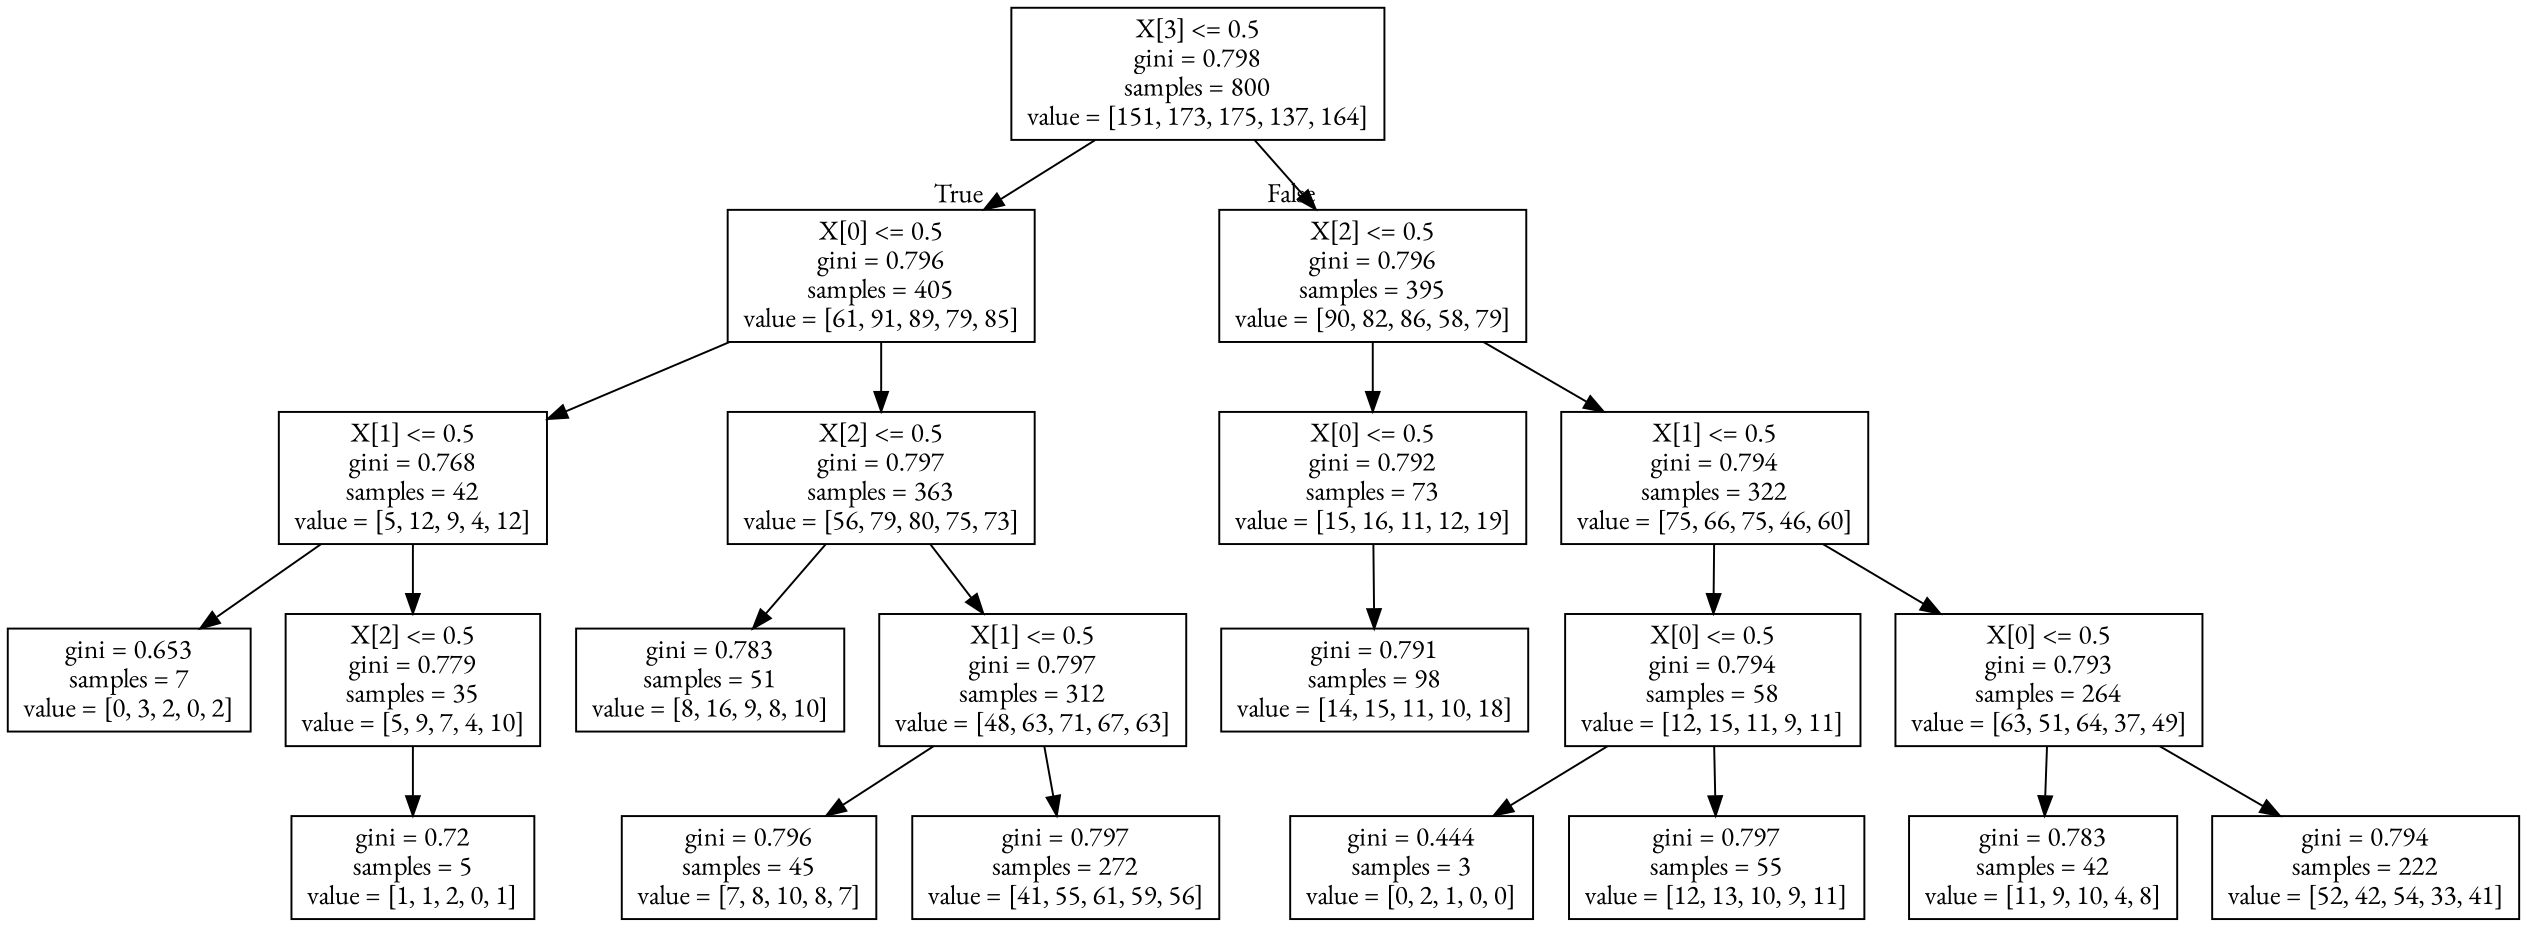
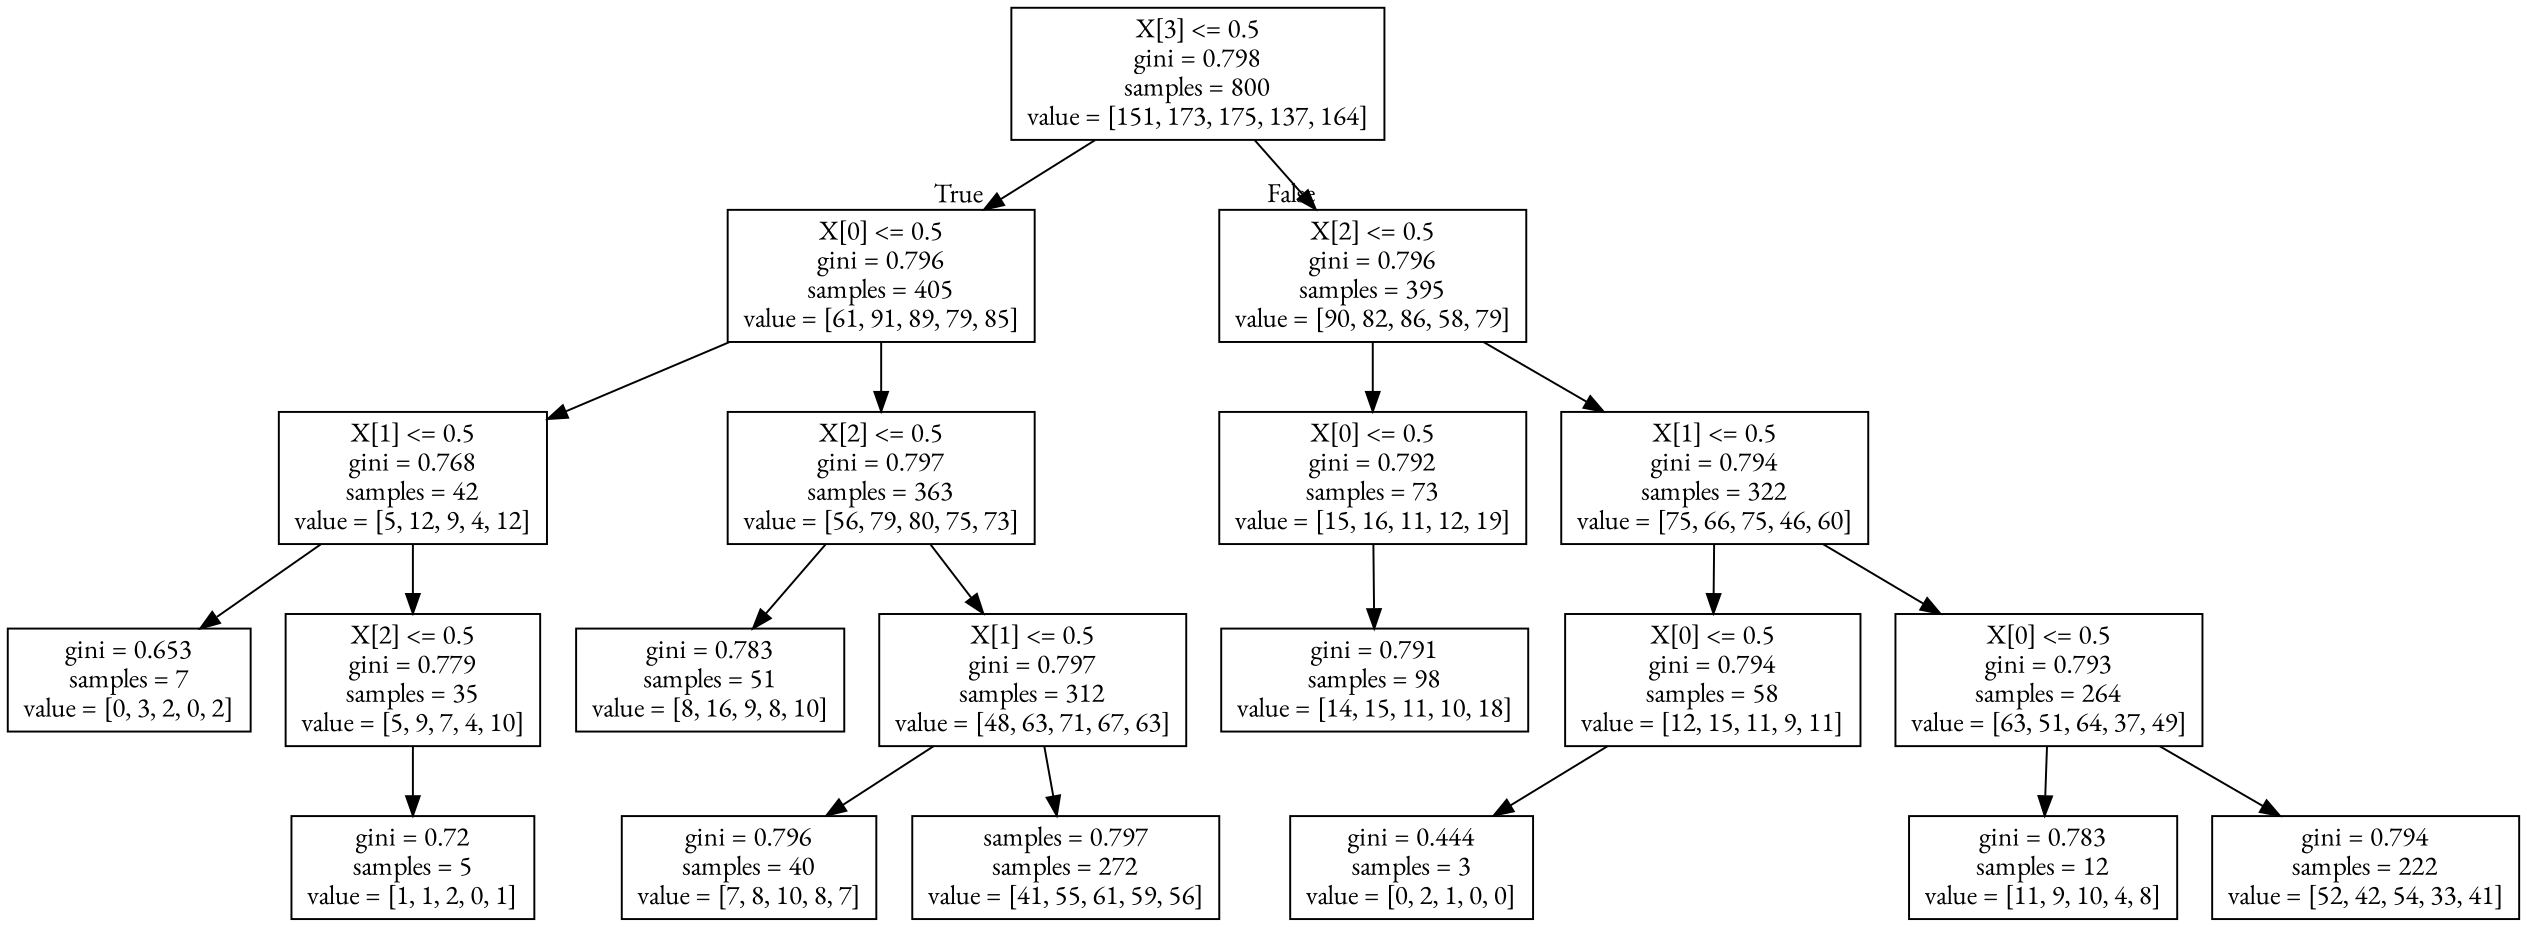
node "gini = 0.796 samples = 45 value = [7, 8, 10, 8, 7]": label "gini = 0.796 samples = 45 value = [7, 8, 10, 8, 7]" -> "gini = 0.796 samples = 40 value = [7, 8, 10, 8, 7]"
node "gini = 0.797 samples = 272 value = [41, 55, 61, 59, 56]": label "gini = 0.797 samples = 272 value = [41, 55, 61, 59, 56]" -> "samples = 0.797 samples = 272 value = [41, 55, 61, 59, 56]"
node "gini = 0.797 samples = 55 value = [12, 13, 10, 9, 11]": removed
node "gini = 0.783 samples = 42 value = [11, 9, 10, 4, 8]": label "gini = 0.783 samples = 42 value = [11, 9, 10, 4, 8]" -> "gini = 0.783 samples = 12 value = [11, 9, 10, 4, 8]"
